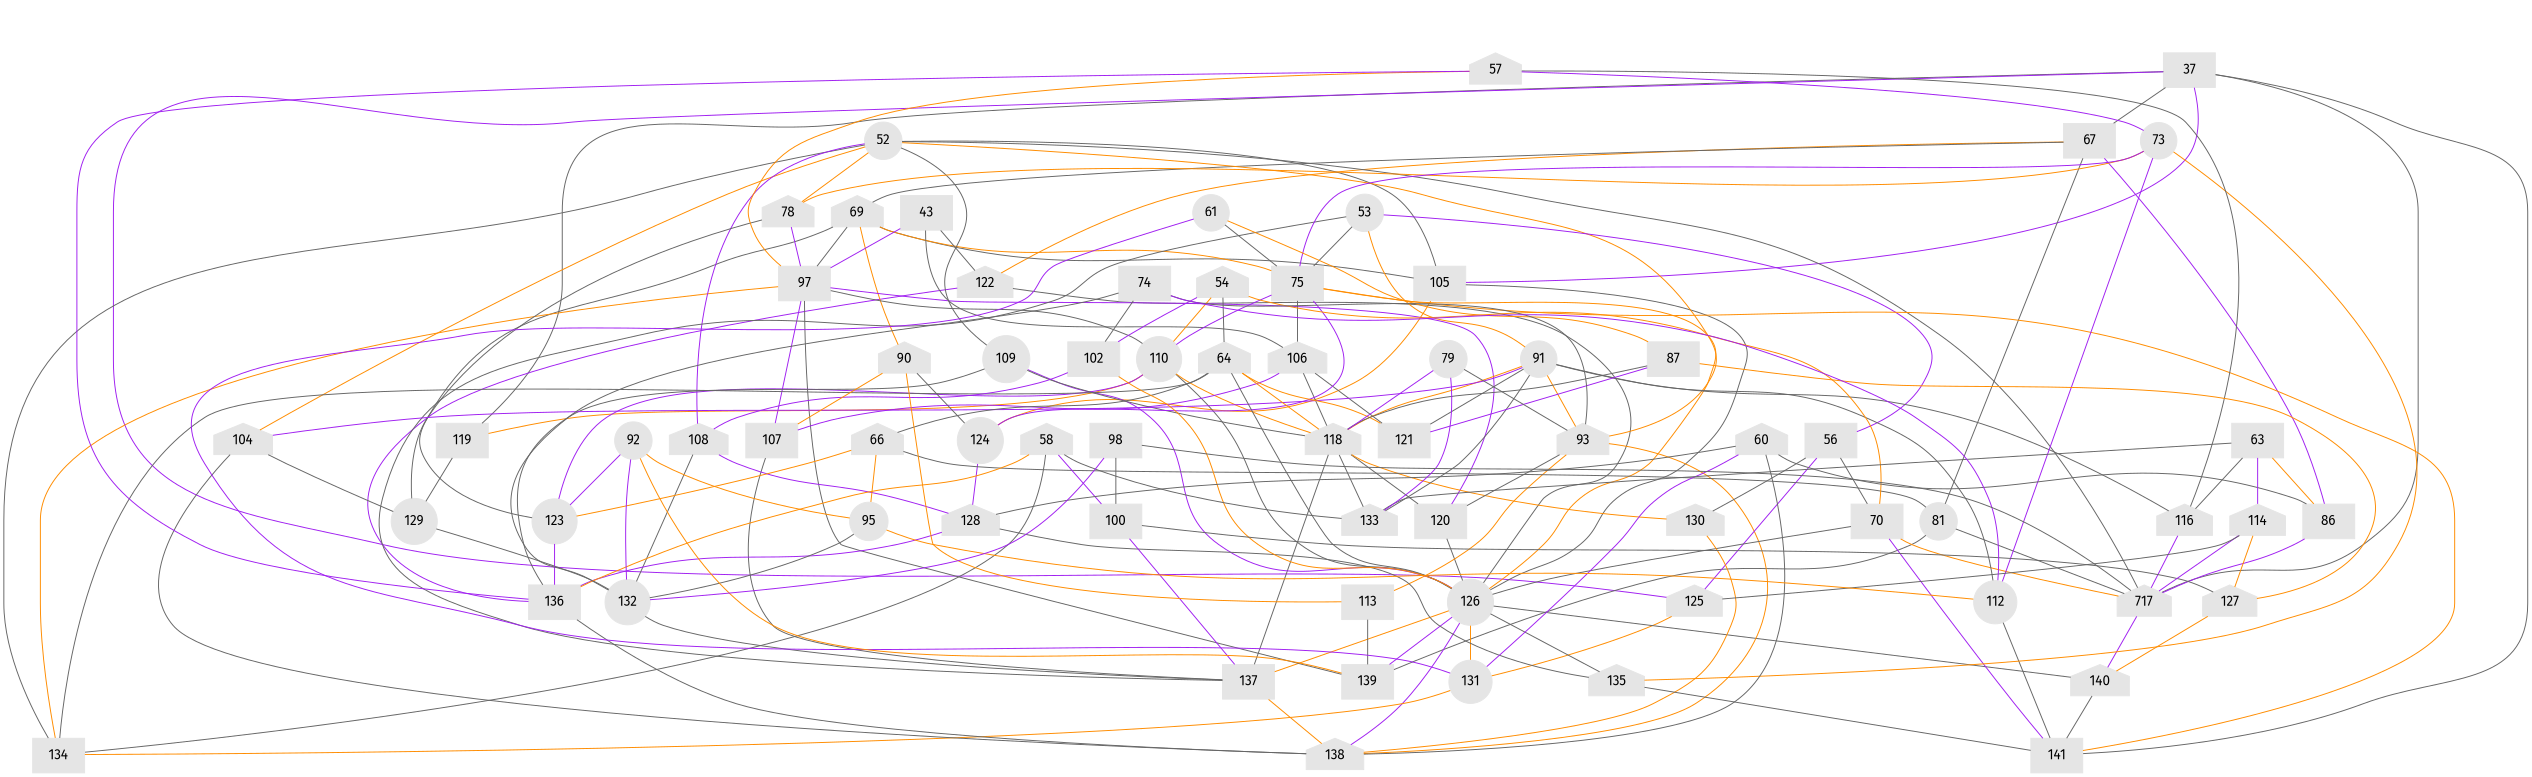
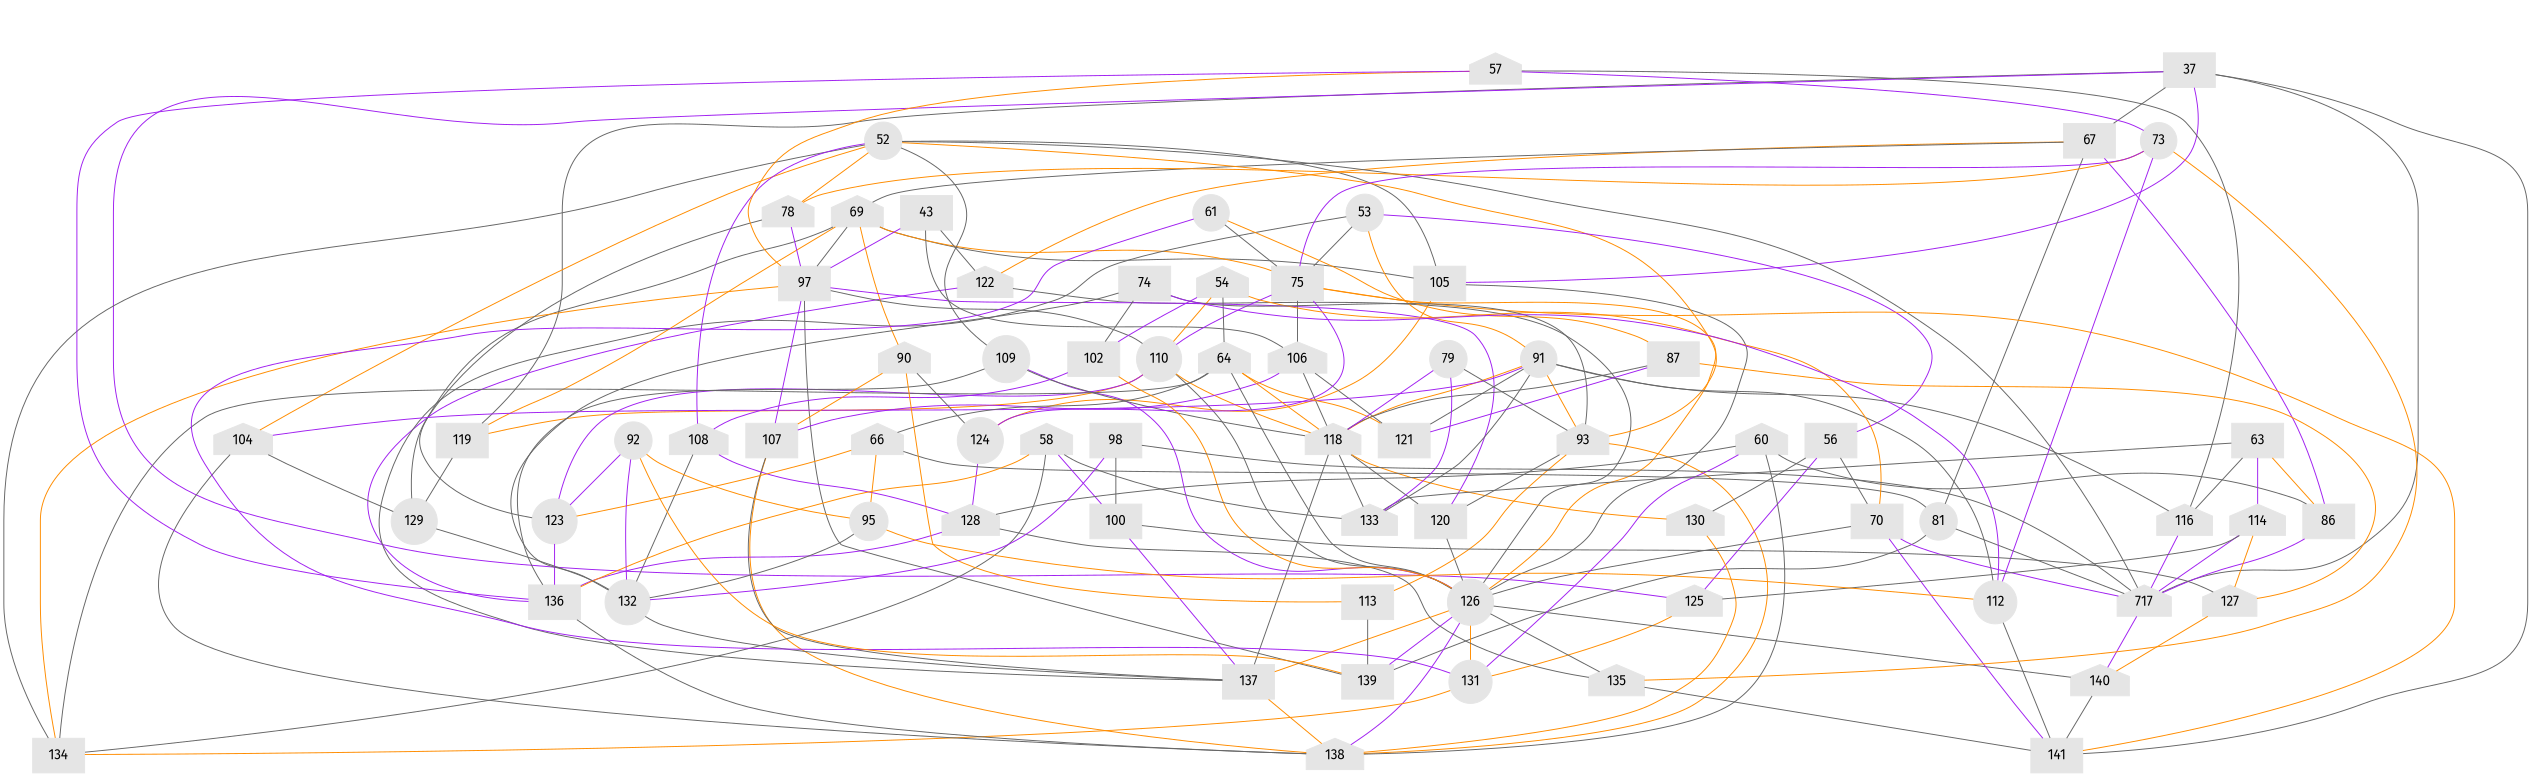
edge "69" -- "119": added
edge "70" -- "717": color darkorange -> purple
edge "107" -- "138": added
